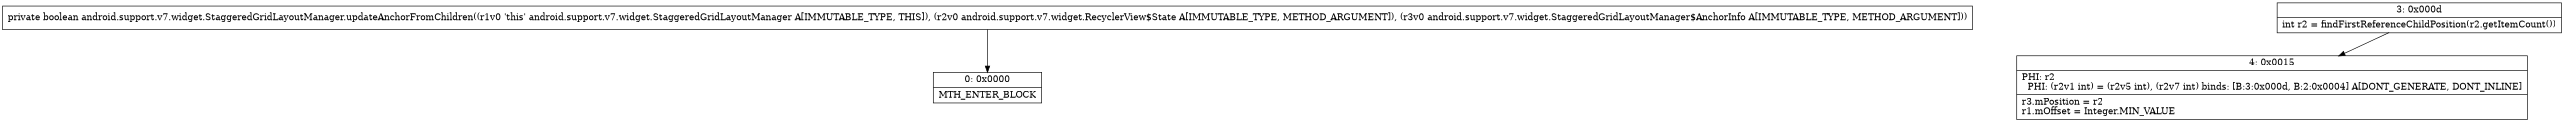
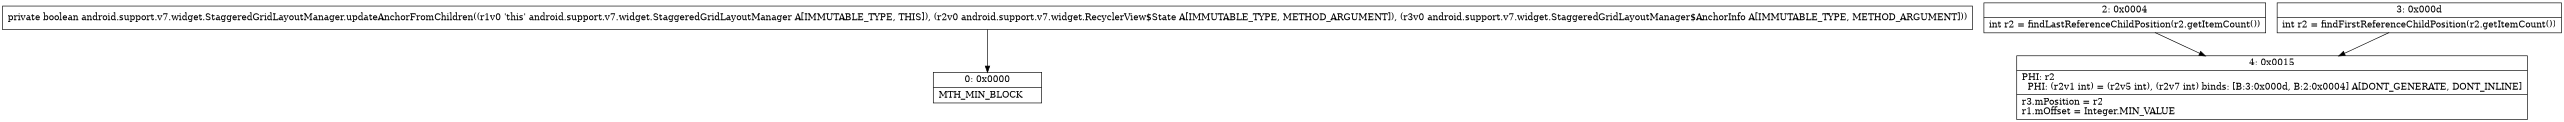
node "2: 0x0004": added
node "0: 0x0000": text "MTH_ENTER_BLOCK" -> "MTH_MIN_BLOCK"
